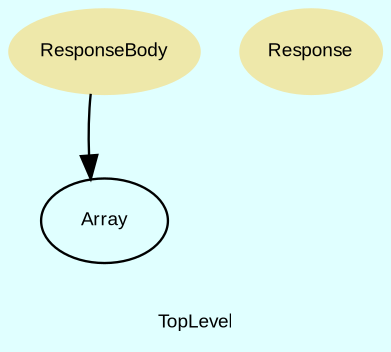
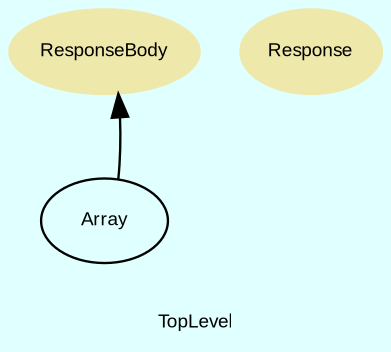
edge "ResponseBody" -> "Array": reversed
